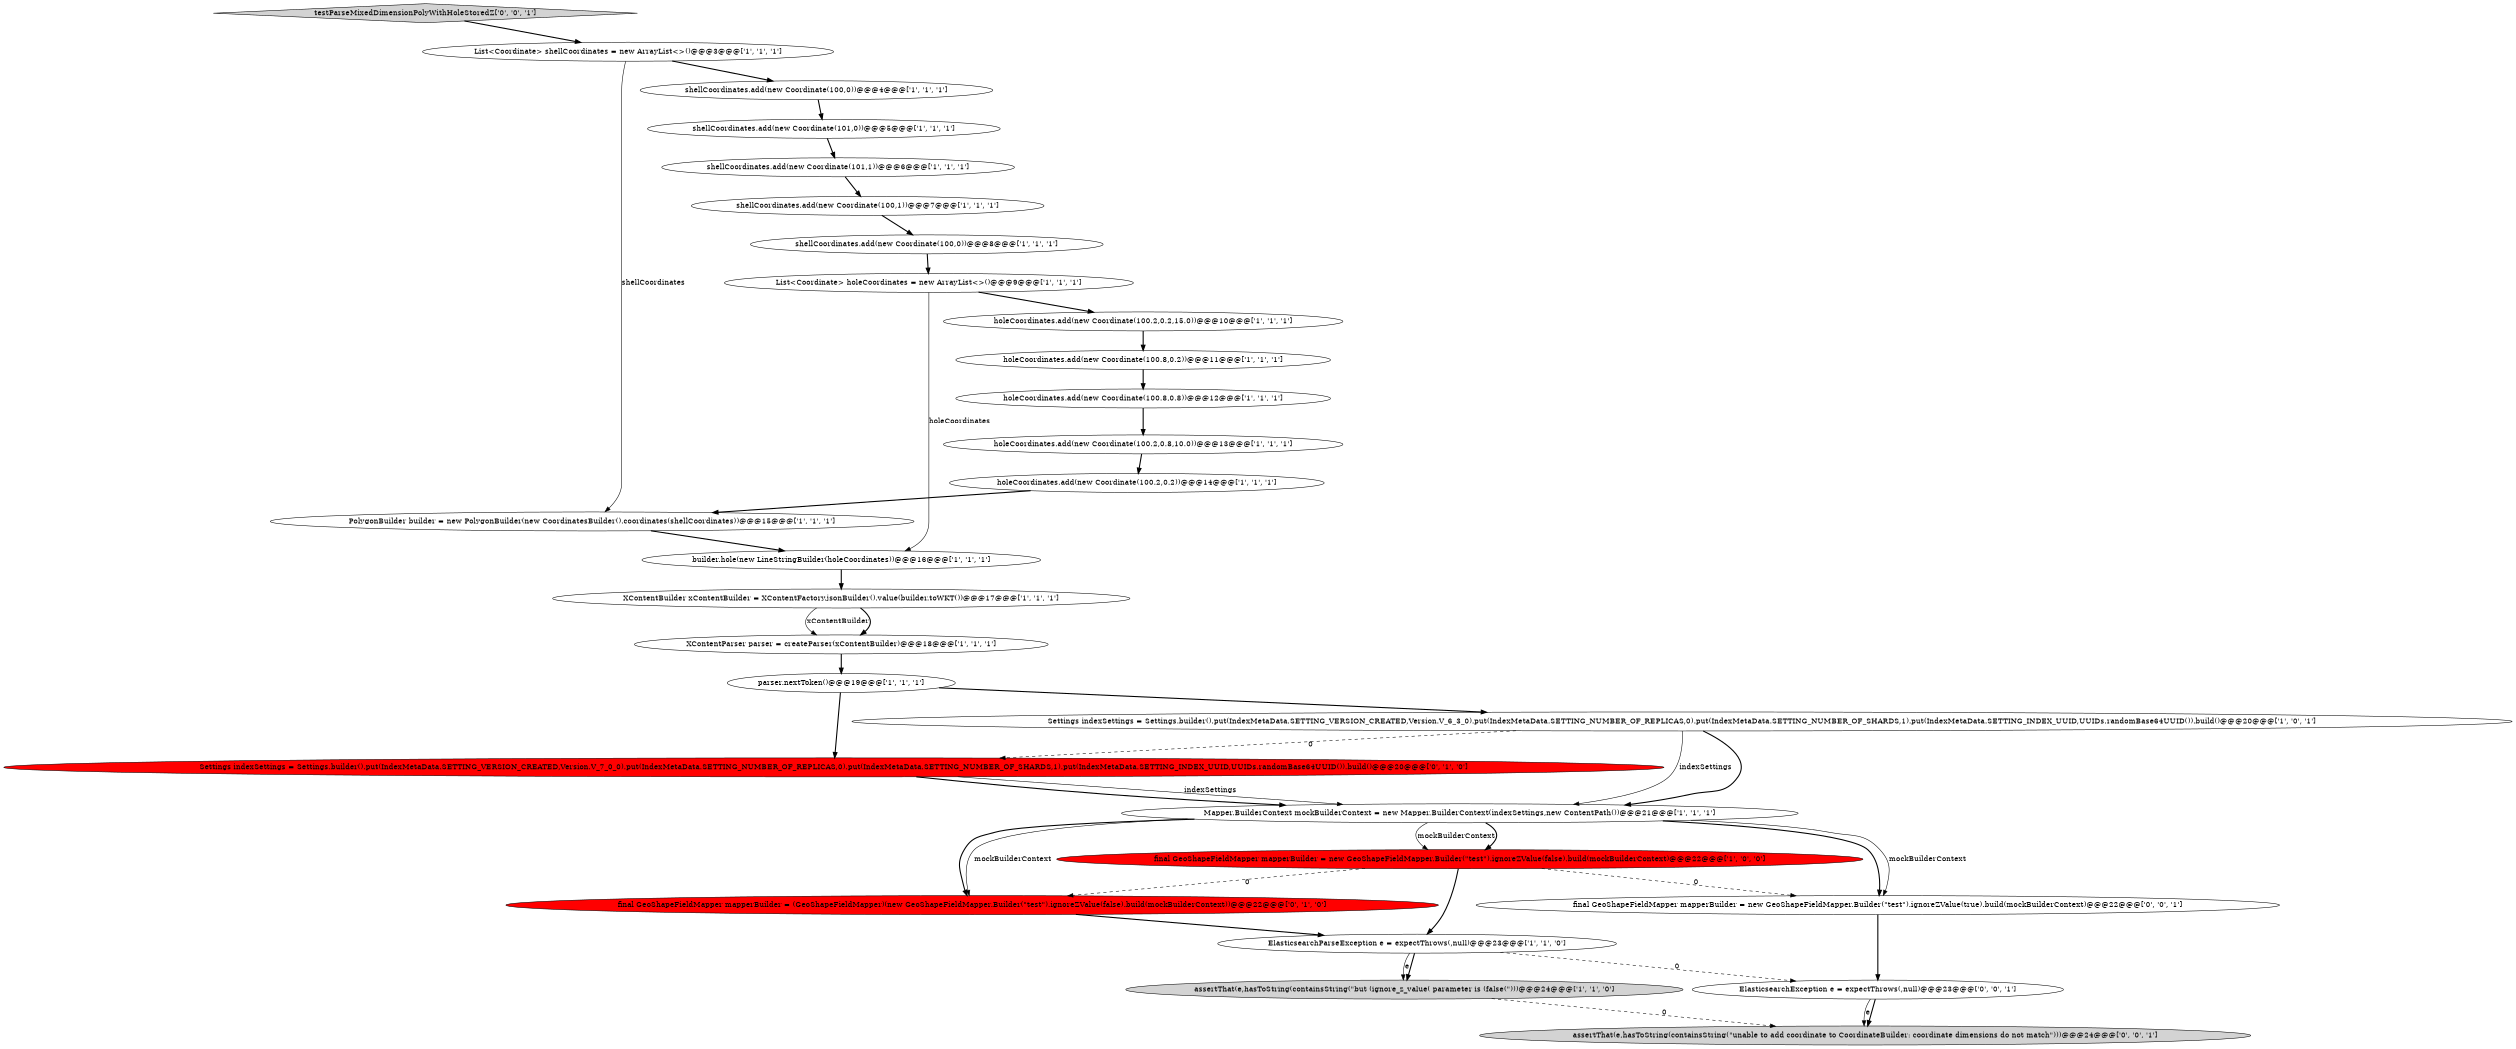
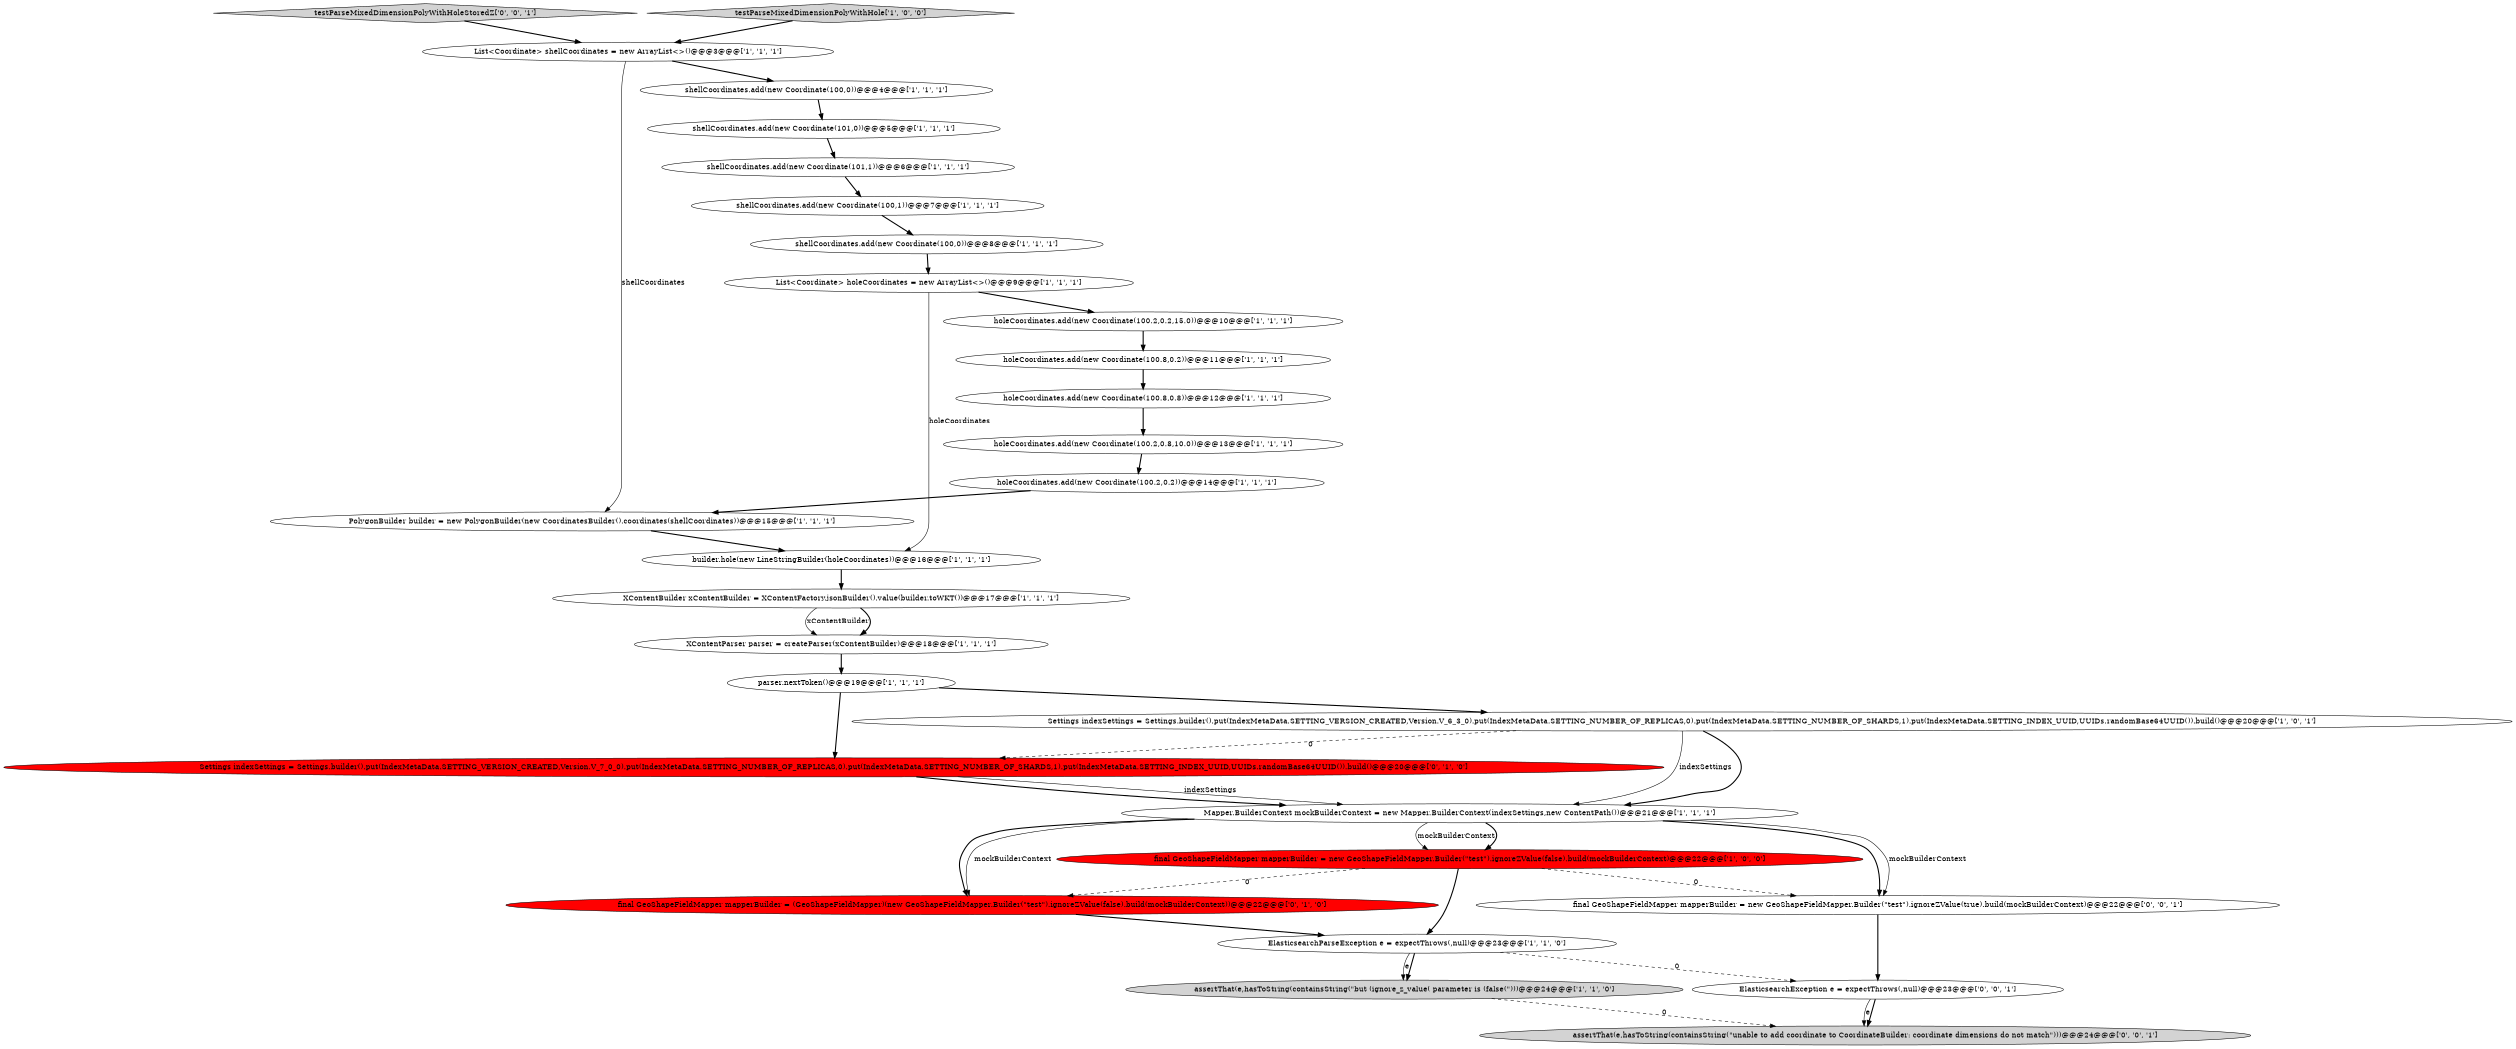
node "testParseMixedDimensionPolyWithHole['1', '0', '0']": added
